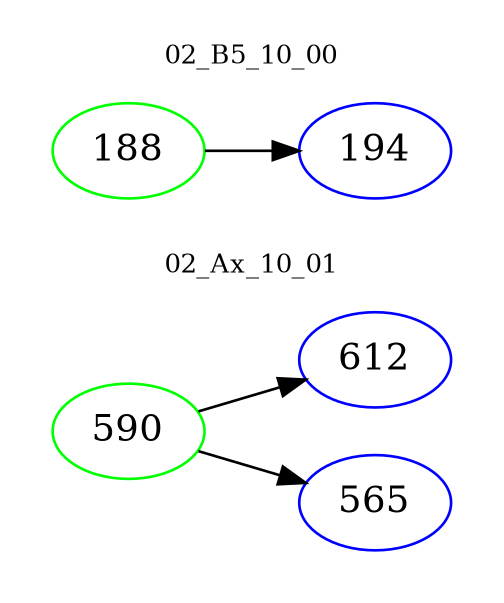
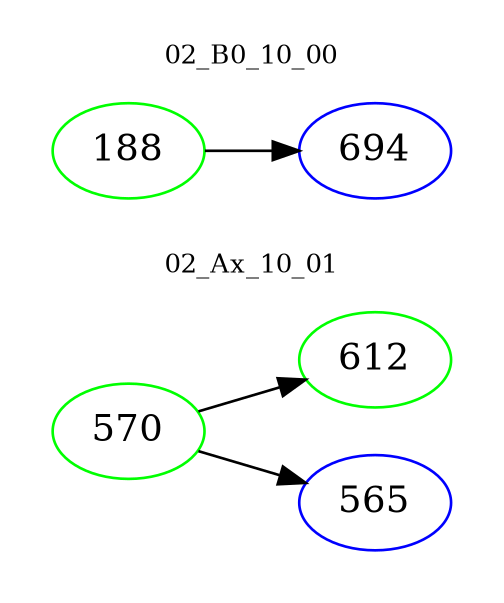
cluster "02_B5_10_00": label "02_B5_10_00" -> "02_B0_10_00"
node "194": label "194" -> "694"
node "612": color blue -> green
node "590": label "590" -> "570"
